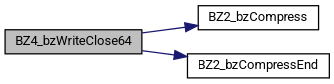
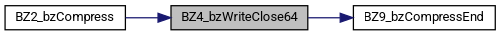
edge "BZ4_bzWriteClose64" -> "BZ2_bzCompress": reversed
node "BZ2_bzCompressEnd": label "BZ2_bzCompressEnd" -> "BZ9_bzCompressEnd"
